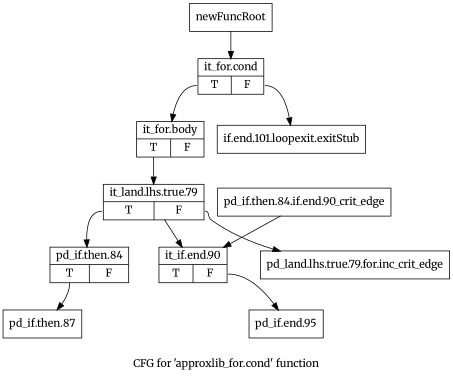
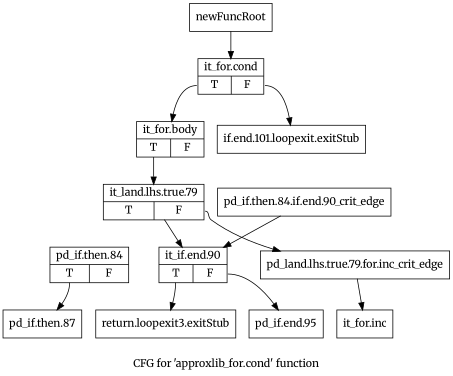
edge "it_land.lhs.true.79" -> "pd_if.then.84": removed
node "return.loopexit3.exitStub": added
node "it_for.inc": added
